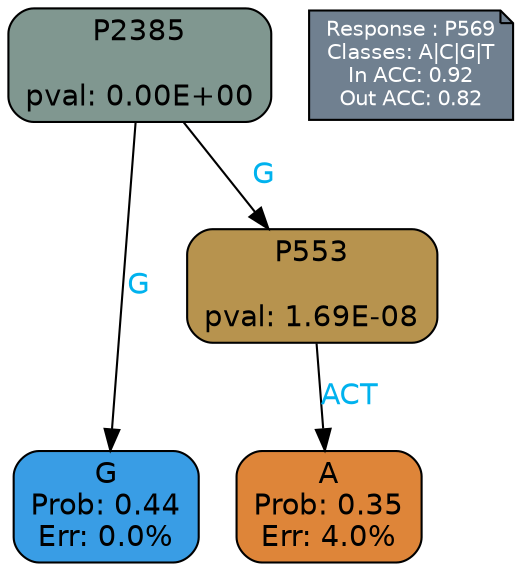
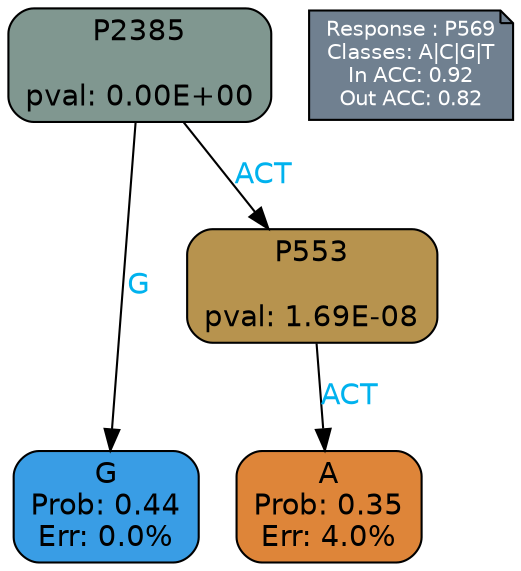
edge "P2385 pval: 0.00E+00" -> "P553 pval: 1.69E-08": label "G" -> "ACT"
